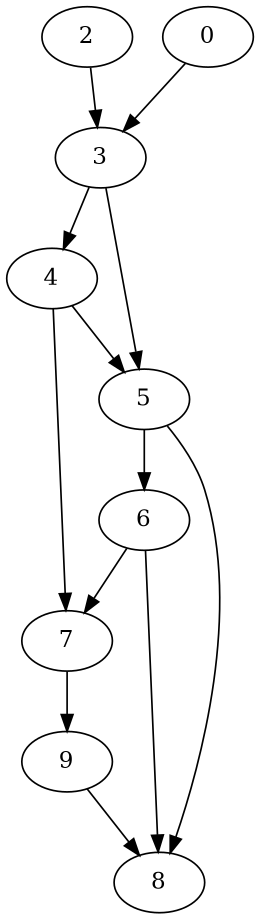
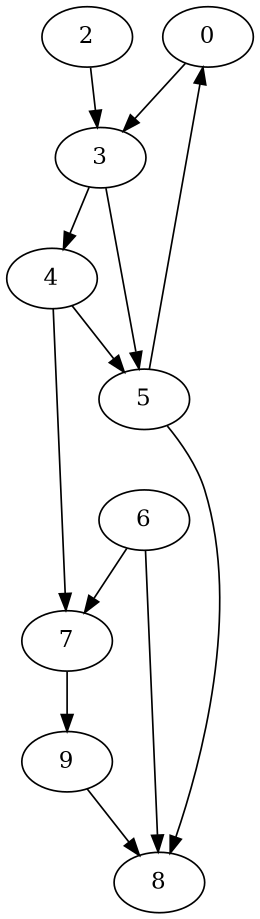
edge "5" -> "6": now "5" -> "0"
